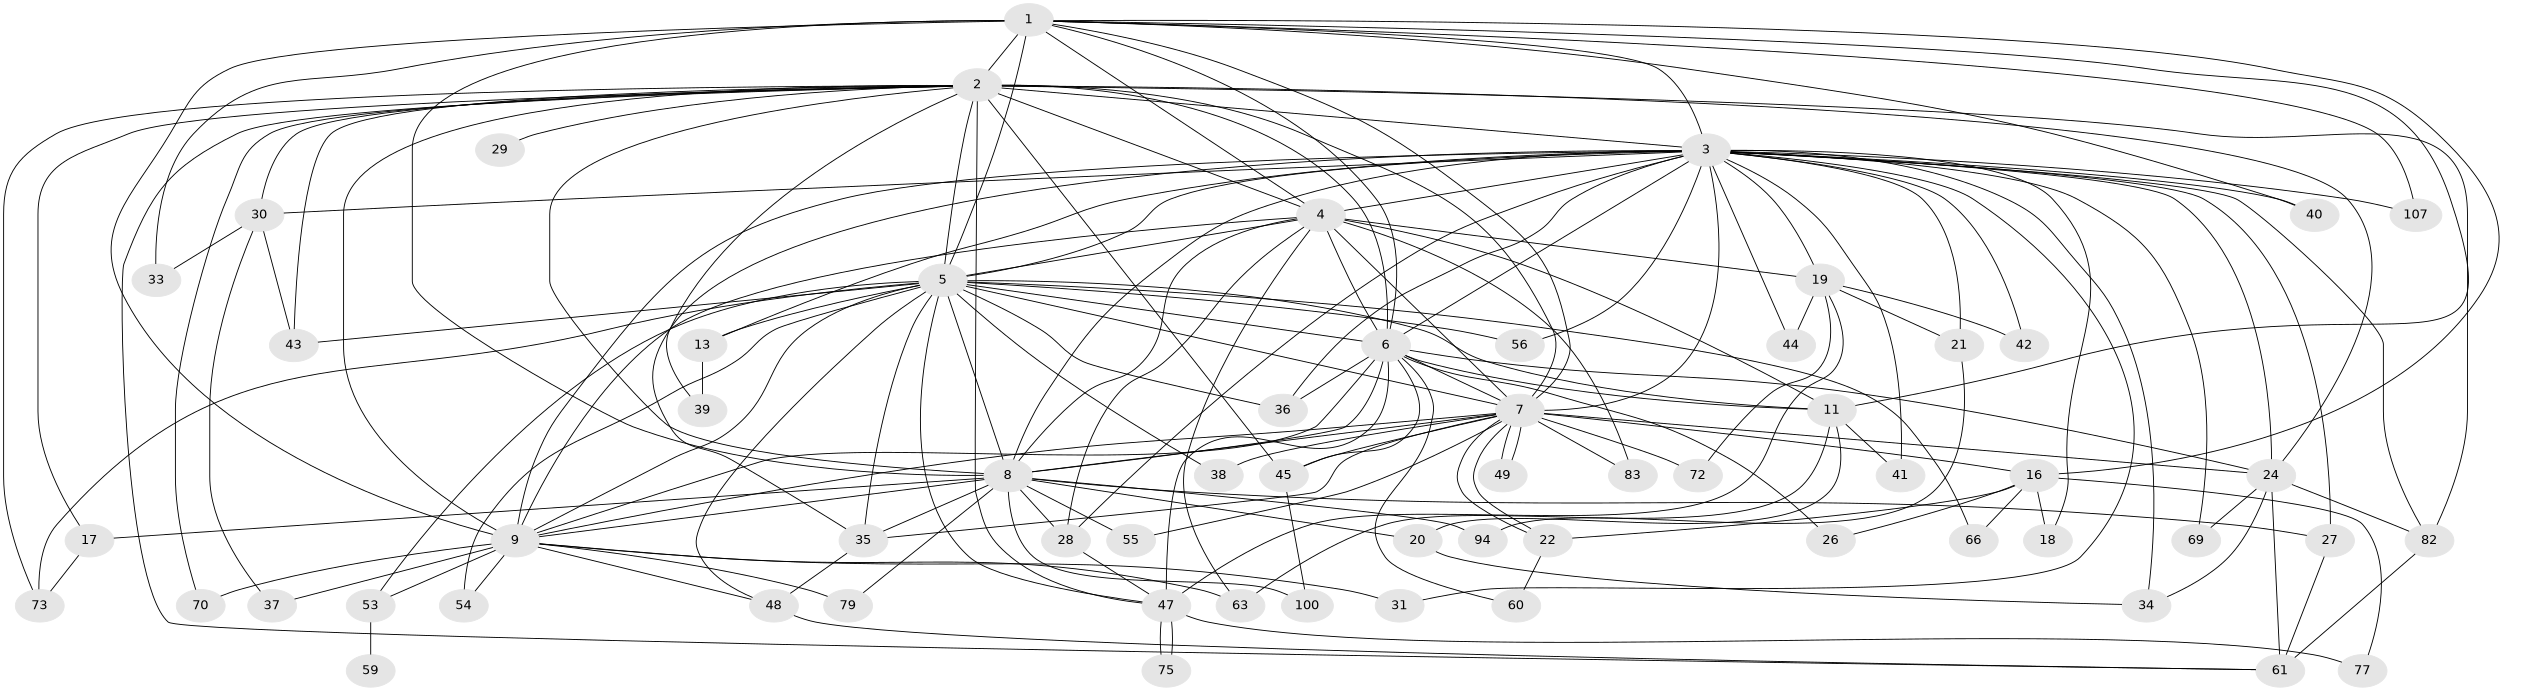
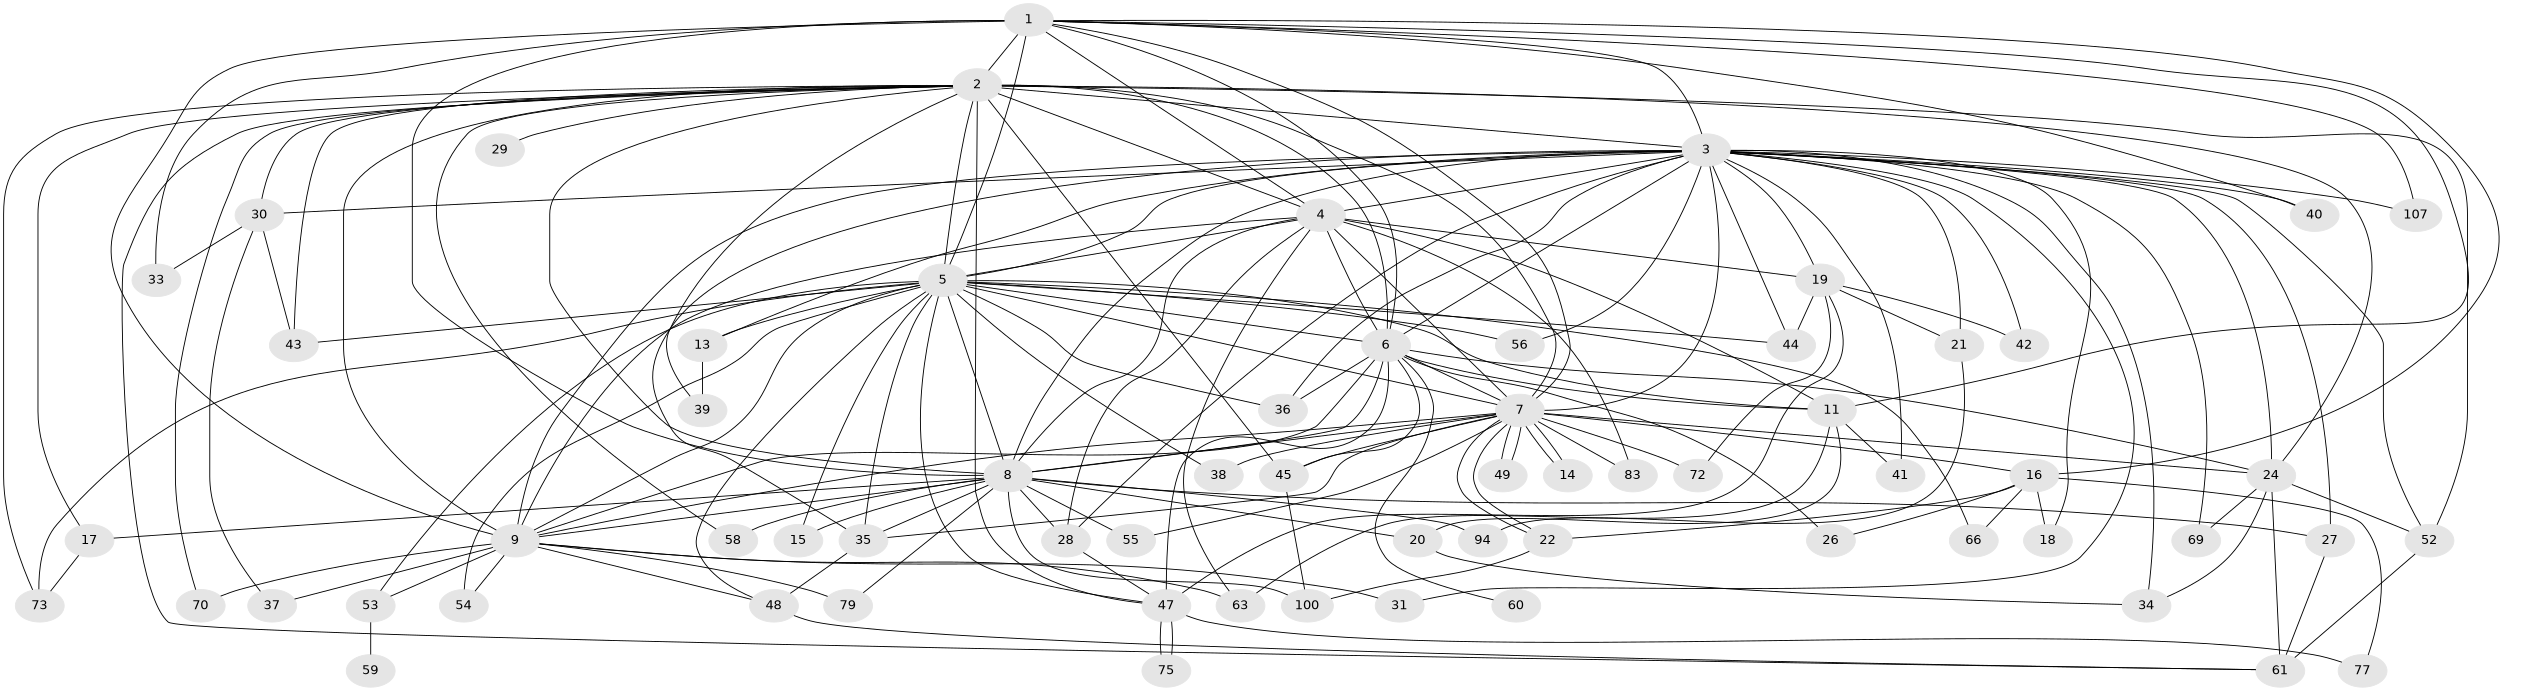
edge "5" -- "44": added
node "14": added
node "58": added
node "15": added
node "82": label "82" -> "52"
edge "22" -- "60": now "22" -- "100"
